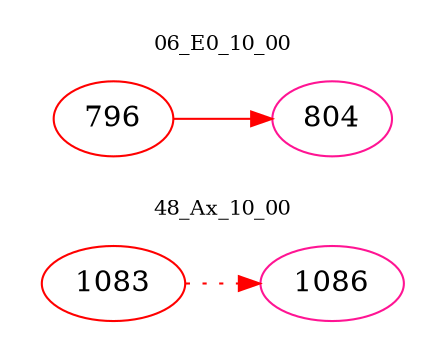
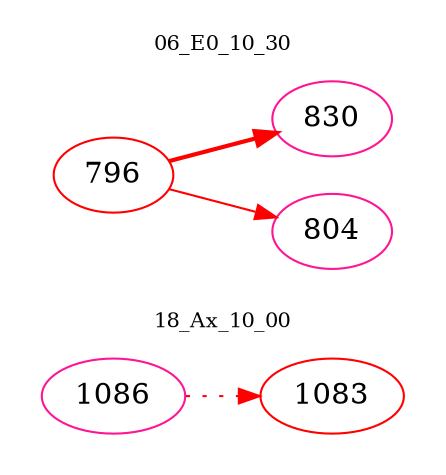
cluster "06_E0_10_00": label "06_E0_10_00" -> "06_E0_10_30"
node "830": added
cluster "48_Ax_10_00": label "48_Ax_10_00" -> "18_Ax_10_00"
edge "1083" -> "1086": reversed
